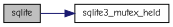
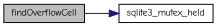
node "sqlite": label "sqlite" -> "findOverflowCell"
